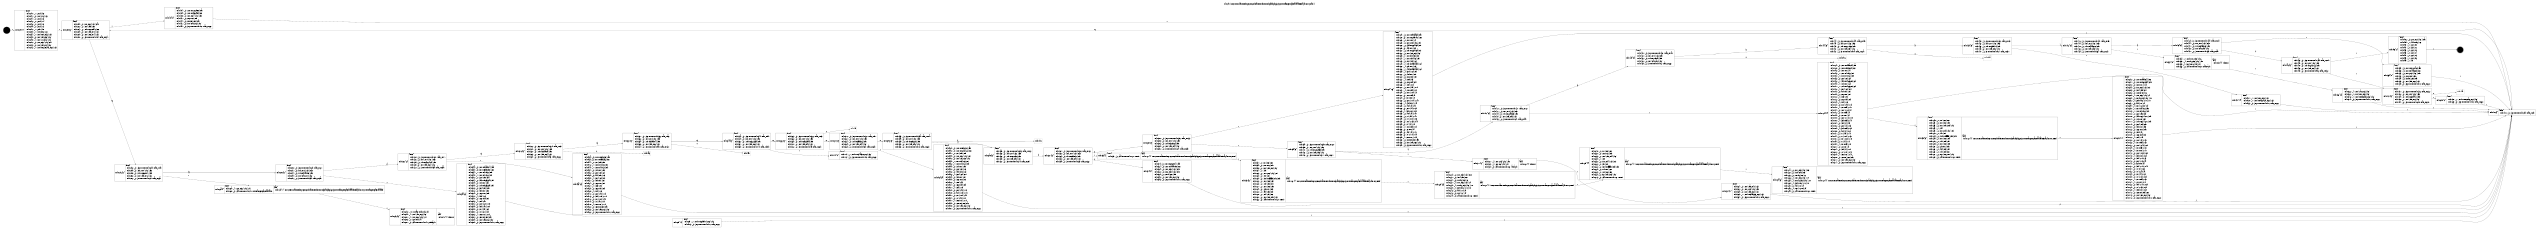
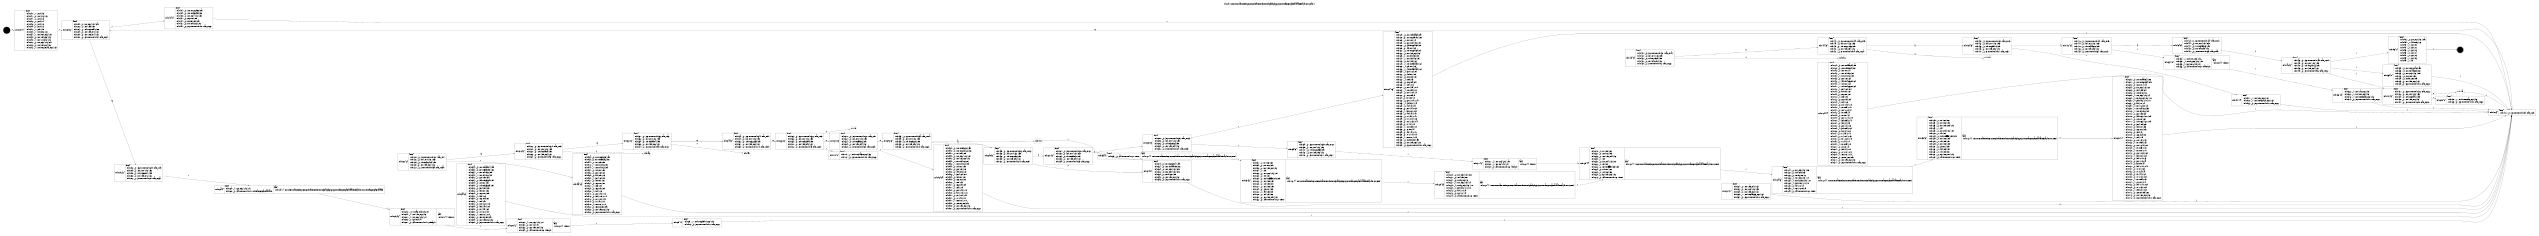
edge "0x40148f [25]" -> "0x401539 [27]": now "0x4014a8 [25]" -> "0x401539 [27]"
edge "0x4018be [12]" -> "0x401b1c [5]": now "0x4014da" -> "0x401b1c [5]"
node "0x401412 [25]": removed
edge "0x401789 [144]" -> "0x40169e [52]": now "0x40167a [36]" -> "0x40169e [52]"
edge "0x40134a [25]" -> "0x40177d [12]": now "0x401363 [25]" -> "0x40177d [12]"
edge "0x4013c7 [25]" -> "0x4015f2 [5]": now "0x401b15" -> "0x4015f2 [5]"
edge "0x4013c7 [25]" -> "0x40157f [27]": now "0x4013ae [25]" -> "0x40157f [27]"
node "0x4012ec [22]": removed
edge "0x401517 [13]" -> "0x401524 [21]": now "0x401517 [13]" -> "0x40164e [44]"
node "0x4018ec [18]": added
